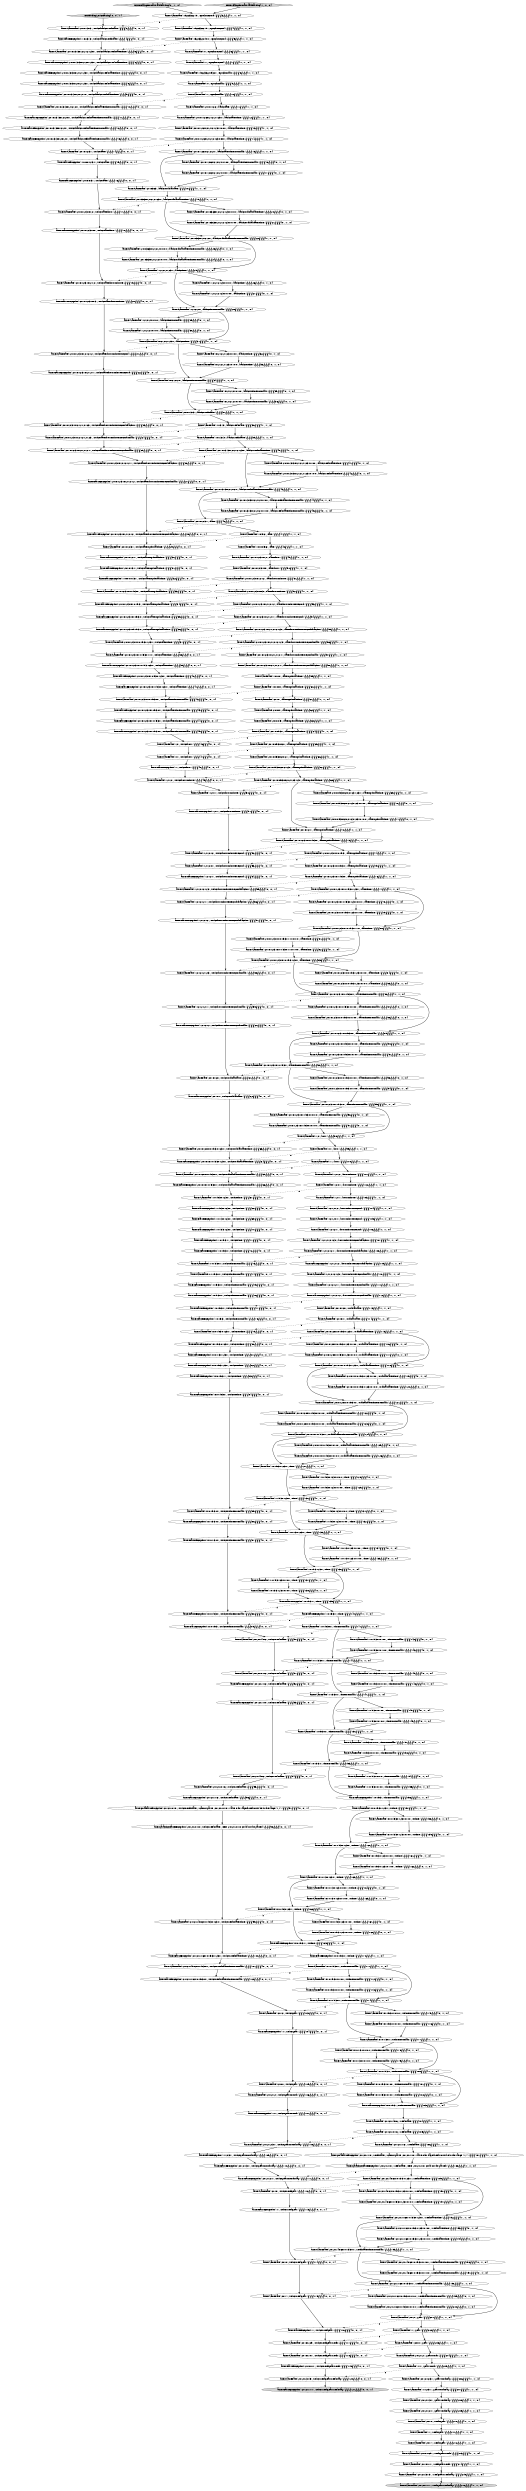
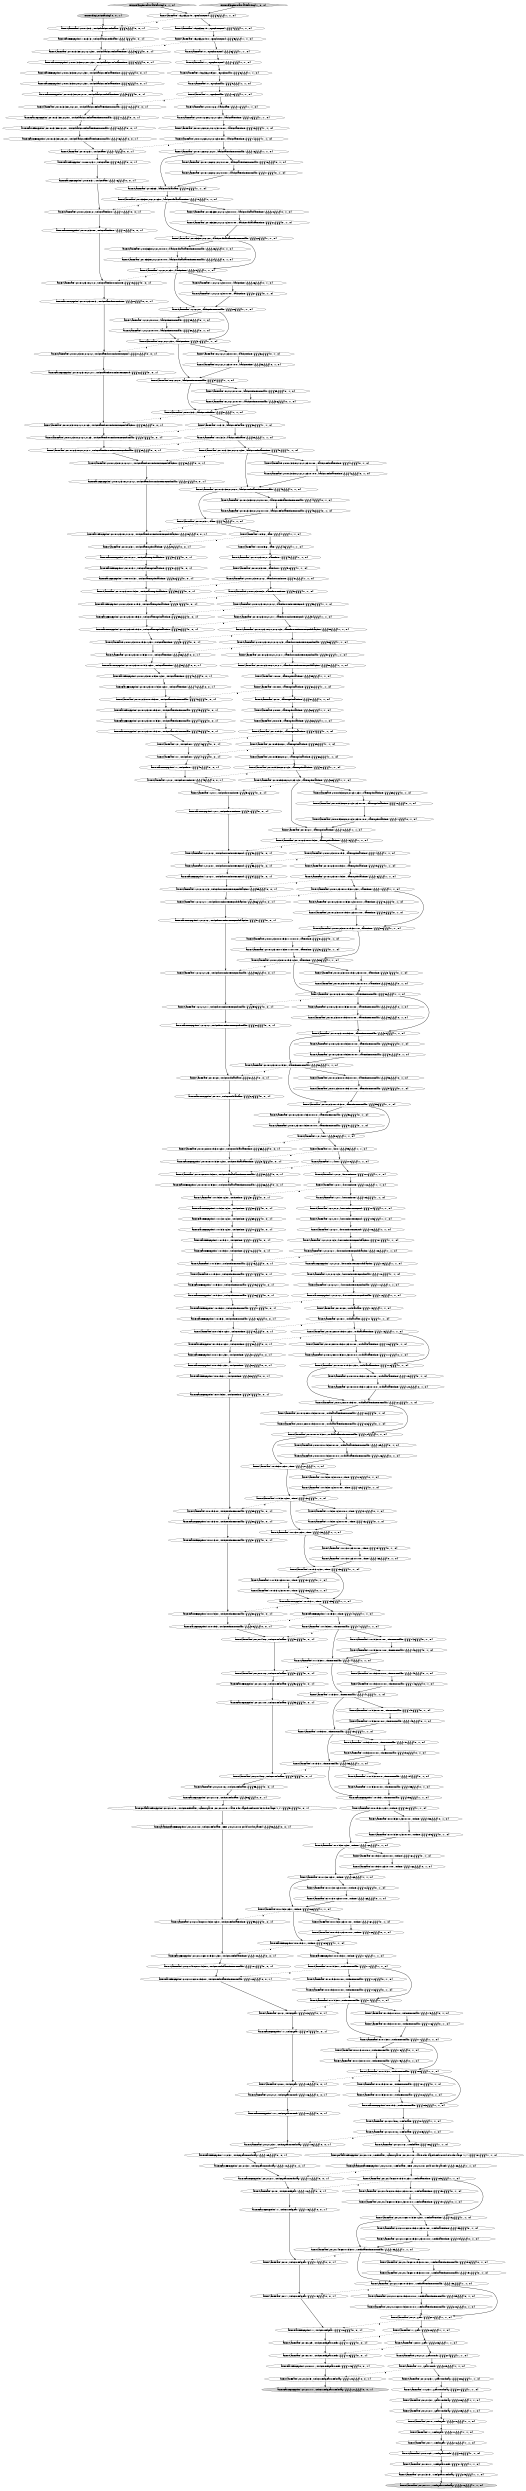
node "testDuelingStrictParsing['0', '0', '1']": shape diamond -> ellipse
